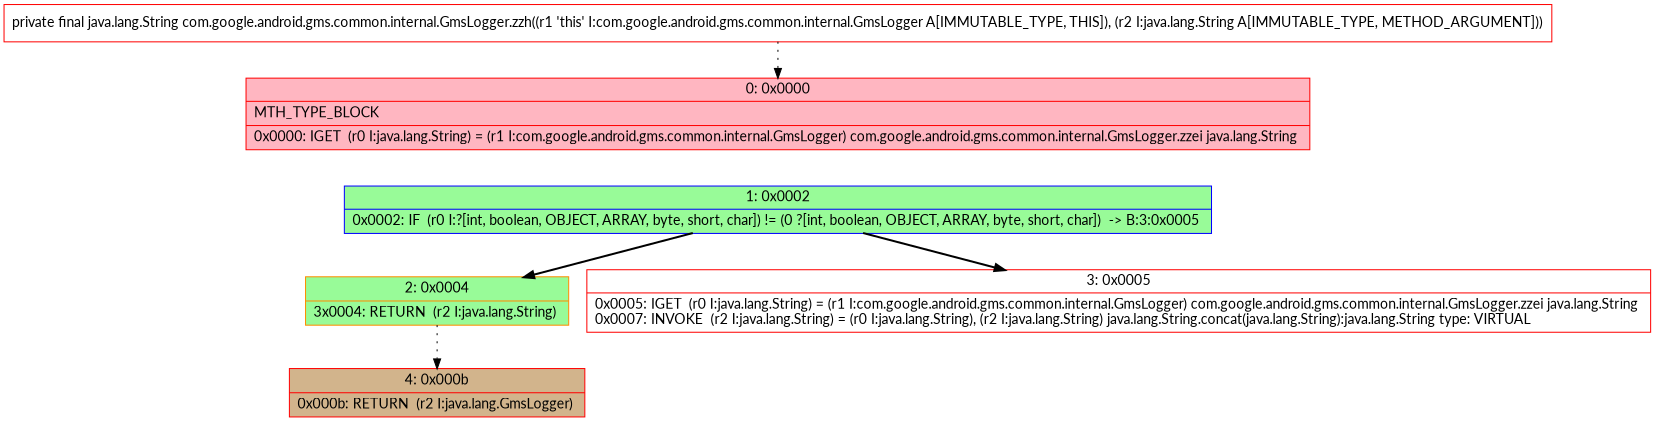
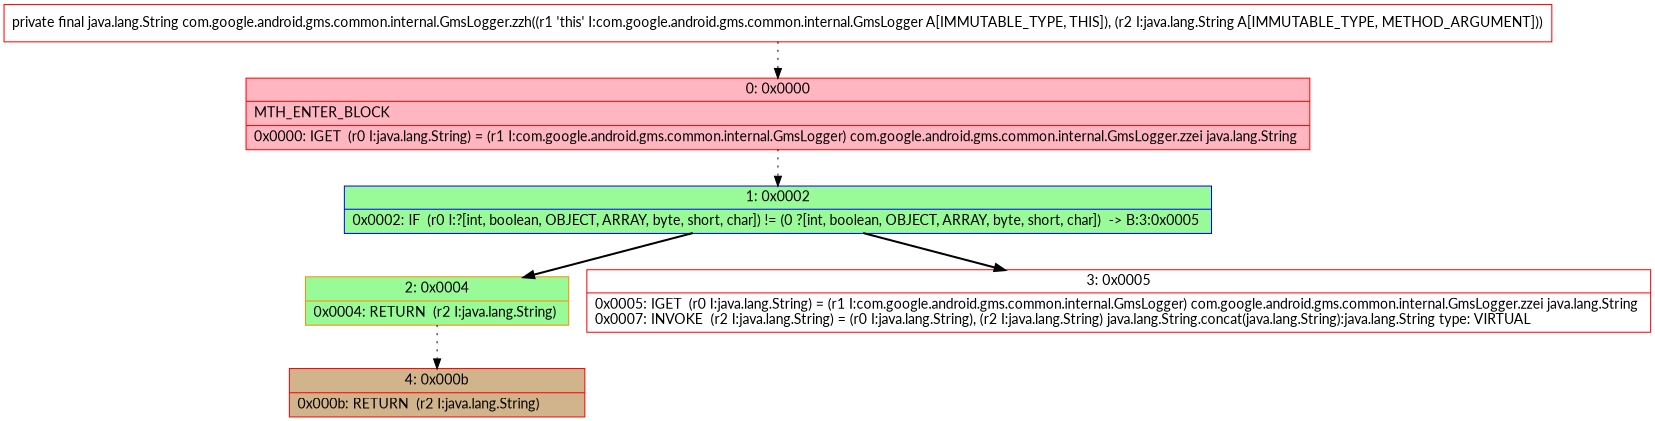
node "0: 0x0000": text "MTH_TYPE_BLOCK" -> "MTH_ENTER_BLOCK"
edge "0: 0x0000" -> "1: 0x0002": added
node "2: 0x0004": text "3x0004: RETURN  (r2 I:java.lang.String)" -> "0x0004: RETURN  (r2 I:java.lang.String)"
node "4: 0x000b": text "0x000b: RETURN  (r2 I:java.lang.GmsLogger)" -> "0x000b: RETURN  (r2 I:java.lang.String)"
